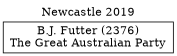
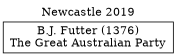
node "B.J. Futter (2376) The Great Australian Party": label "B.J. Futter (2376) The Great Australian Party" -> "B.J. Futter (1376) The Great Australian Party"
